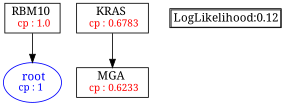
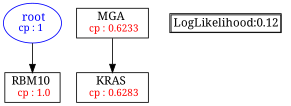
node "KRAS": text "cp : 0.6783" -> "cp : 0.6283"
edge "RBM10" -> "root": reversed
edge "KRAS" -> "MGA": reversed
